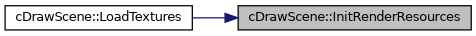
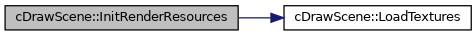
edge "cDrawScene::LoadTextures" -> "cDrawScene::InitRenderResources": reversed
